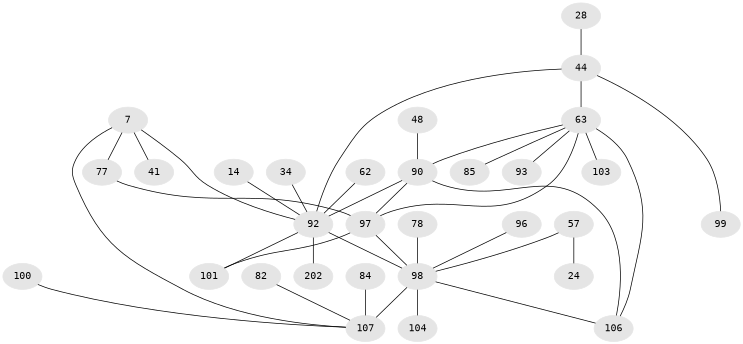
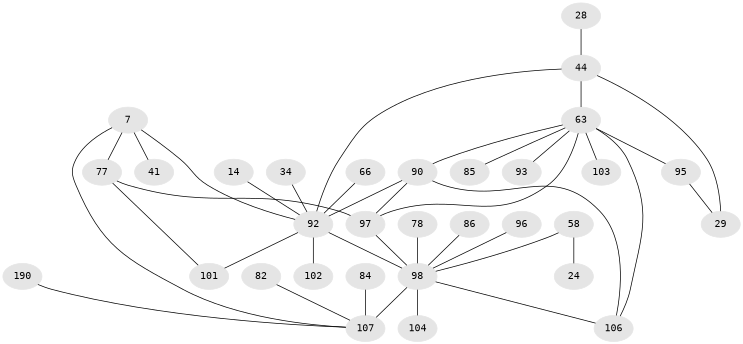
node "48": removed
node "62": label "62" -> "66"
node "95": added
node "86": added
node "57": label "57" -> "58"
node "99": label "99" -> "29"
edge "97" -- "101": now "77" -- "101"
node "100": label "100" -> "190"
node "202": label "202" -> "102"
